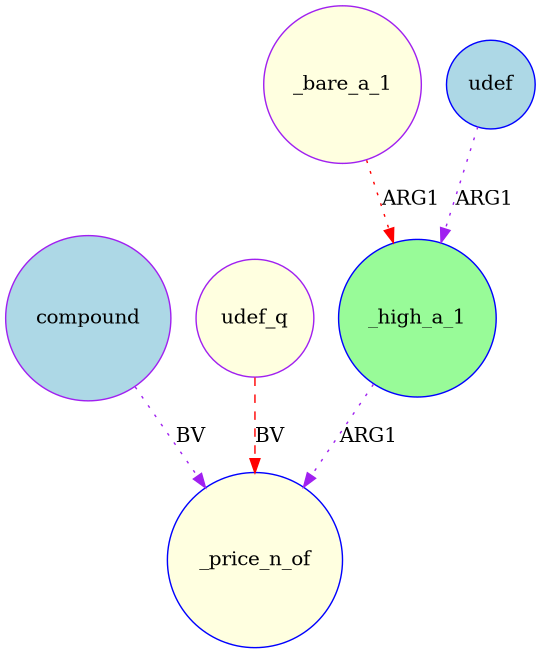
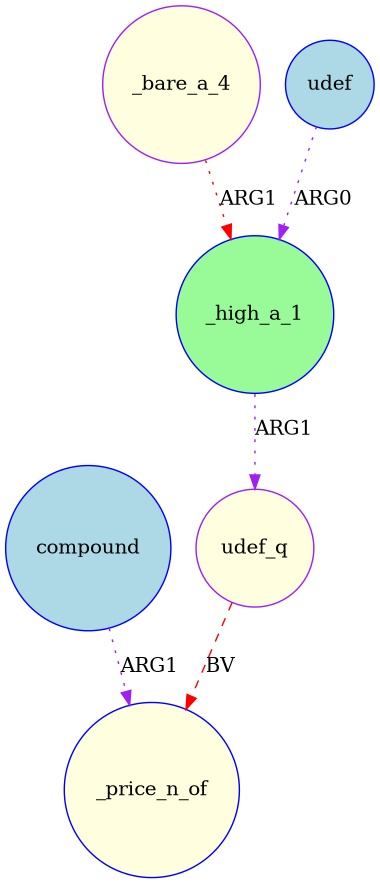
node "_bare_a_1": label "_bare_a_1" -> "_bare_a_4"
edge "udef" -> "_high_a_1": label "ARG1" -> "ARG0"
node "compound": color purple -> blue
edge "_high_a_1" -> "_price_n_of": now "_high_a_1" -> "udef_q"
edge "compound" -> "_price_n_of": label "BV" -> "ARG1"
